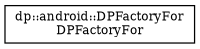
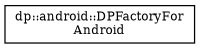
node "dp::android::DPFactoryFor DPFactoryFor": label "dp::android::DPFactoryFor DPFactoryFor" -> "dp::android::DPFactoryFor Android"
